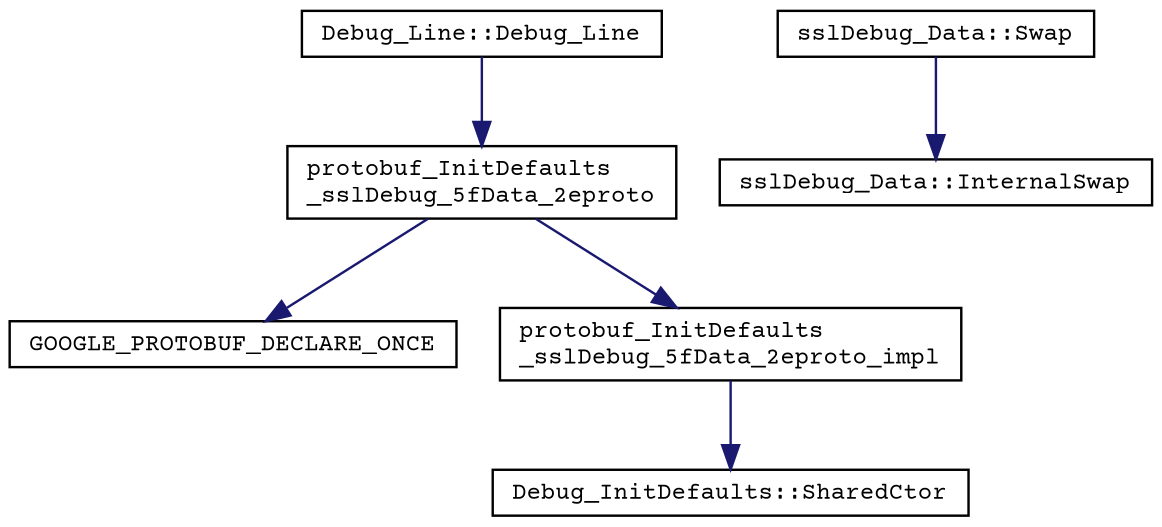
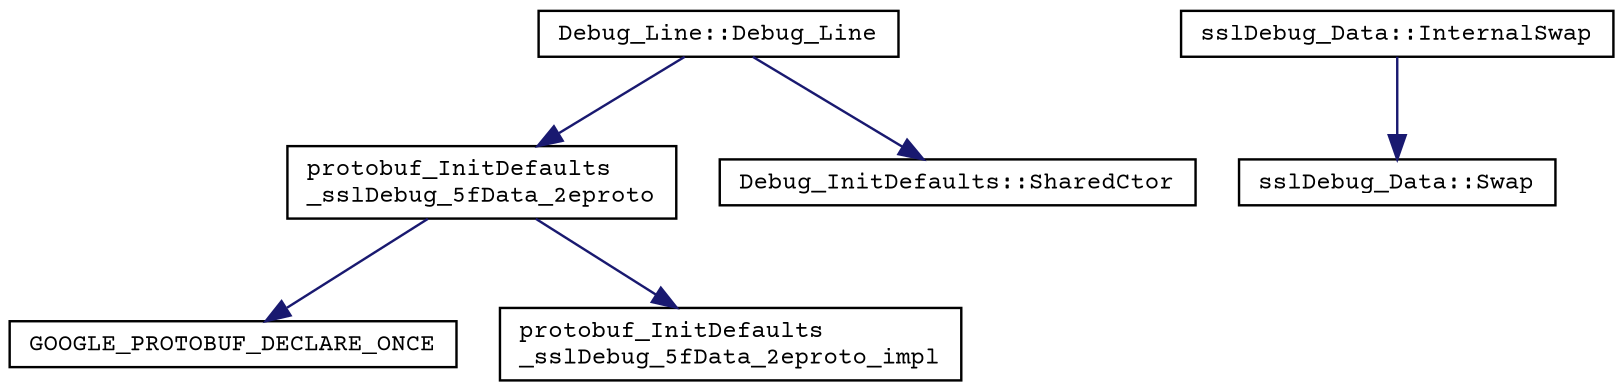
edge "sslDebug_Data::Swap" -> "sslDebug_Data::InternalSwap": reversed
edge "protobuf_InitDefaults _sslDebug_5fData_2eproto_impl" -> "Debug_InitDefaults::SharedCtor": now "Debug_Line::Debug_Line" -> "Debug_InitDefaults::SharedCtor"
